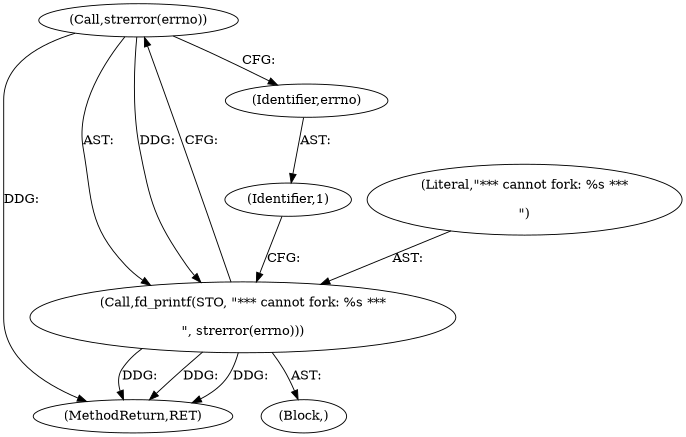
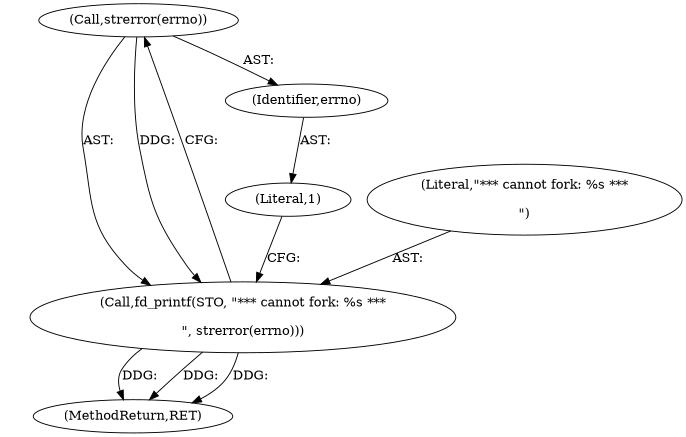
edge "(Call,strerror(errno))" -> "(Identifier,errno)": label "CFG: " -> "AST: "
node "(Identifier,1)": label "(Identifier,1)" -> "(Literal,1)"
edge "(Call,strerror(errno))" -> "(MethodReturn,RET)": removed, label "DDG:"
node "(Block,)": removed
